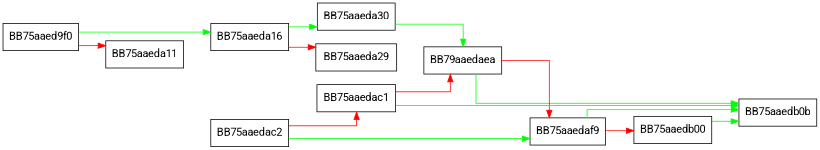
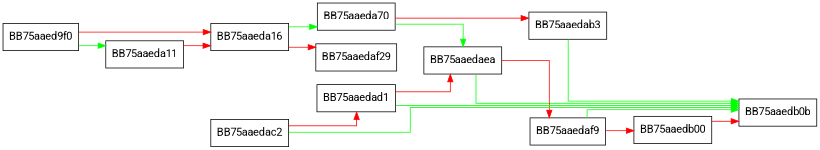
node "BB75aaeda30": label "BB75aaeda30" -> "BB75aaeda70"
node "BB75aaedab3": added
edge "BB75aaed9f0" -> "BB75aaeda16": color green -> red
edge "BB75aaed9f0" -> "BB75aaeda11": color red -> green
edge "BB75aaeda11" -> "BB75aaeda16": added
node "BB75aaeda29": label "BB75aaeda29" -> "BB75aaedaf29"
node "BB79aaedaea": label "BB79aaedaea" -> "BB75aaedaea"
node "BB75aaedac1": label "BB75aaedac1" -> "BB75aaedad1"
edge "BB75aaedb00" -> "BB75aaedb0b": color green -> red
edge "BB75aaedac2" -> "BB75aaedaf9": now "BB75aaedac2" -> "BB75aaedb0b"
